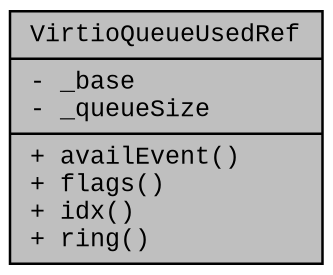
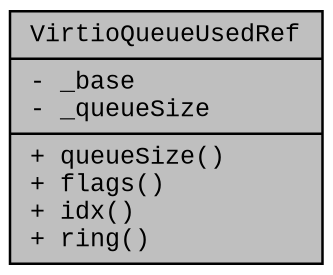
node "VirtioQueueUsedRef": text "+ availEvent()" -> "+ queueSize()"
